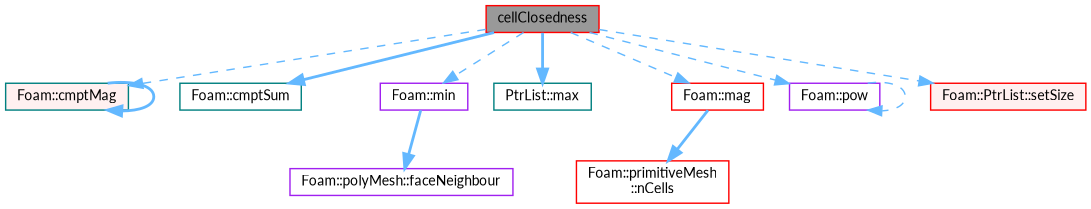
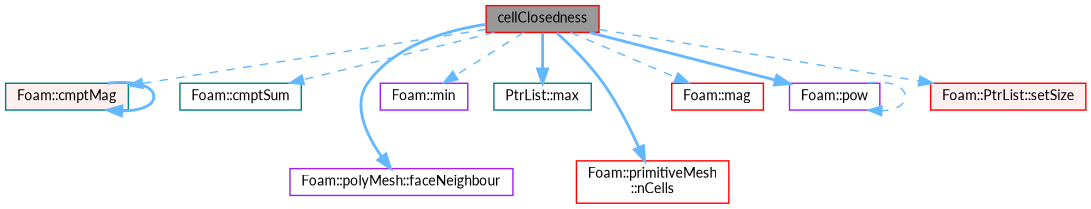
edge "cellClosedness" -> "Foam::cmptSum": style bold -> dashed
edge "cellClosedness" -> "Foam::pow": style dashed -> bold
edge "Foam::mag" -> "Foam::primitiveMesh ::nCells": now "cellClosedness" -> "Foam::primitiveMesh ::nCells"
edge "Foam::min" -> "Foam::polyMesh::faceNeighbour": now "cellClosedness" -> "Foam::polyMesh::faceNeighbour"
